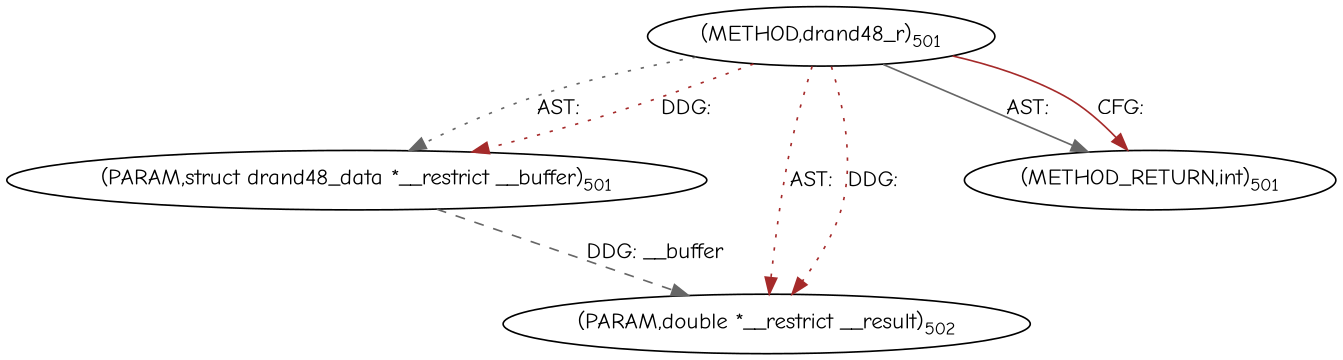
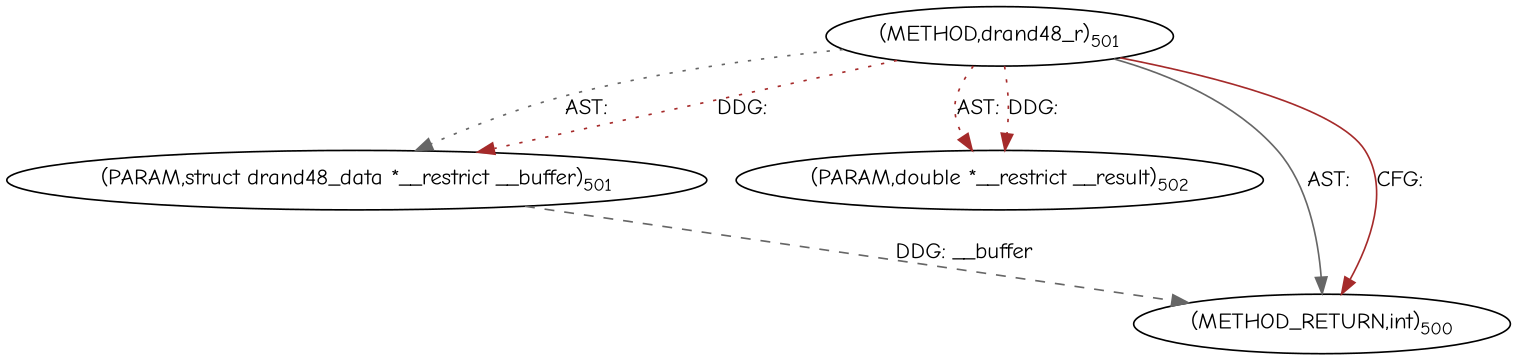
node "(METHOD_RETURN,int)": text "501" -> "500"
edge "(PARAM,struct drand48_data *__restrict __buffer)" -> "(PARAM,double *__restrict __result)": now "(PARAM,struct drand48_data *__restrict __buffer)" -> "(METHOD_RETURN,int)"
